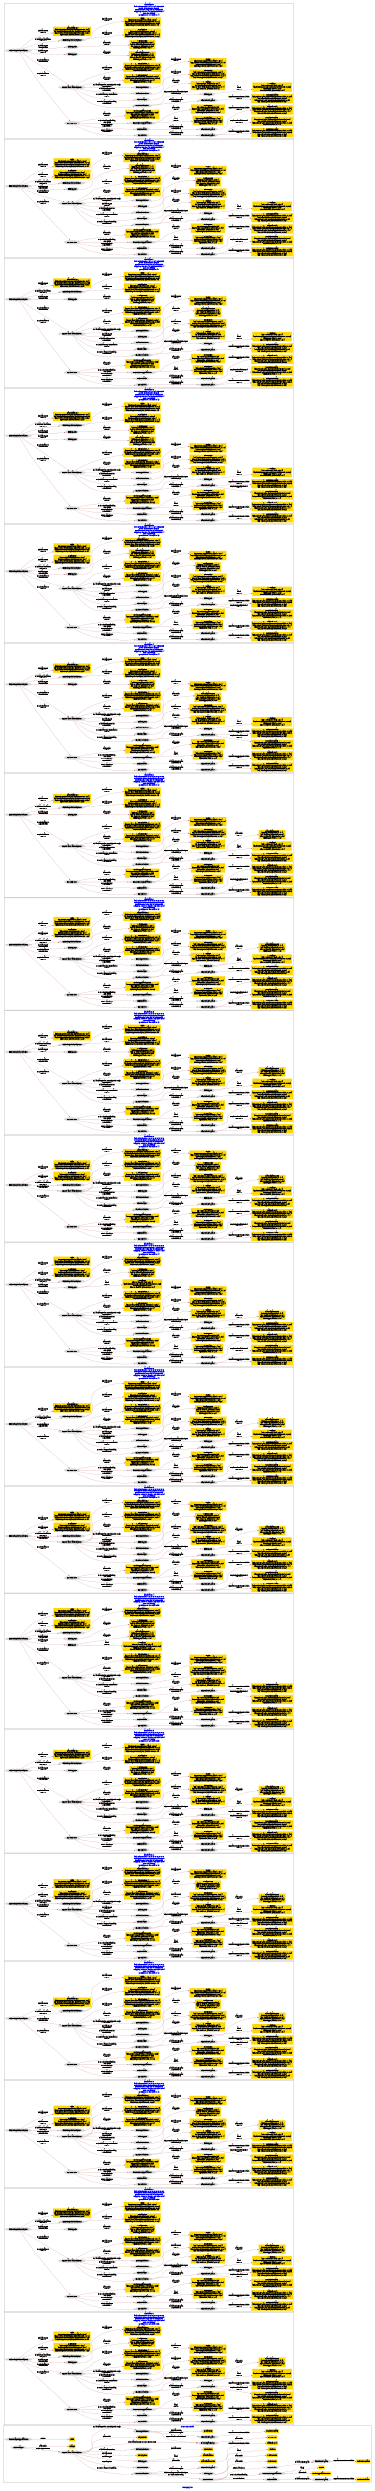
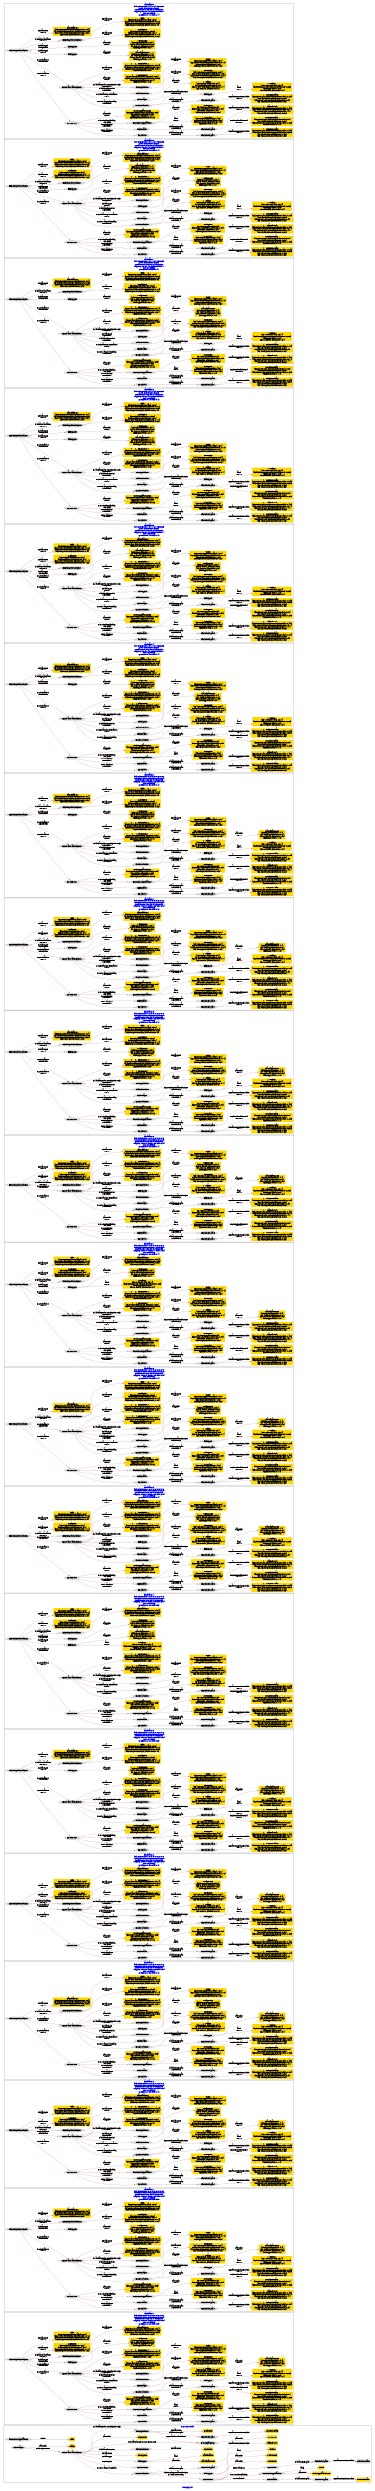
node "E82_Image_Appellation2": label "E82_Image_Appellation2" -> "E82_Actor_Appellation2"
node "ArtistBornDate": fillcolor gold -> lightgray
